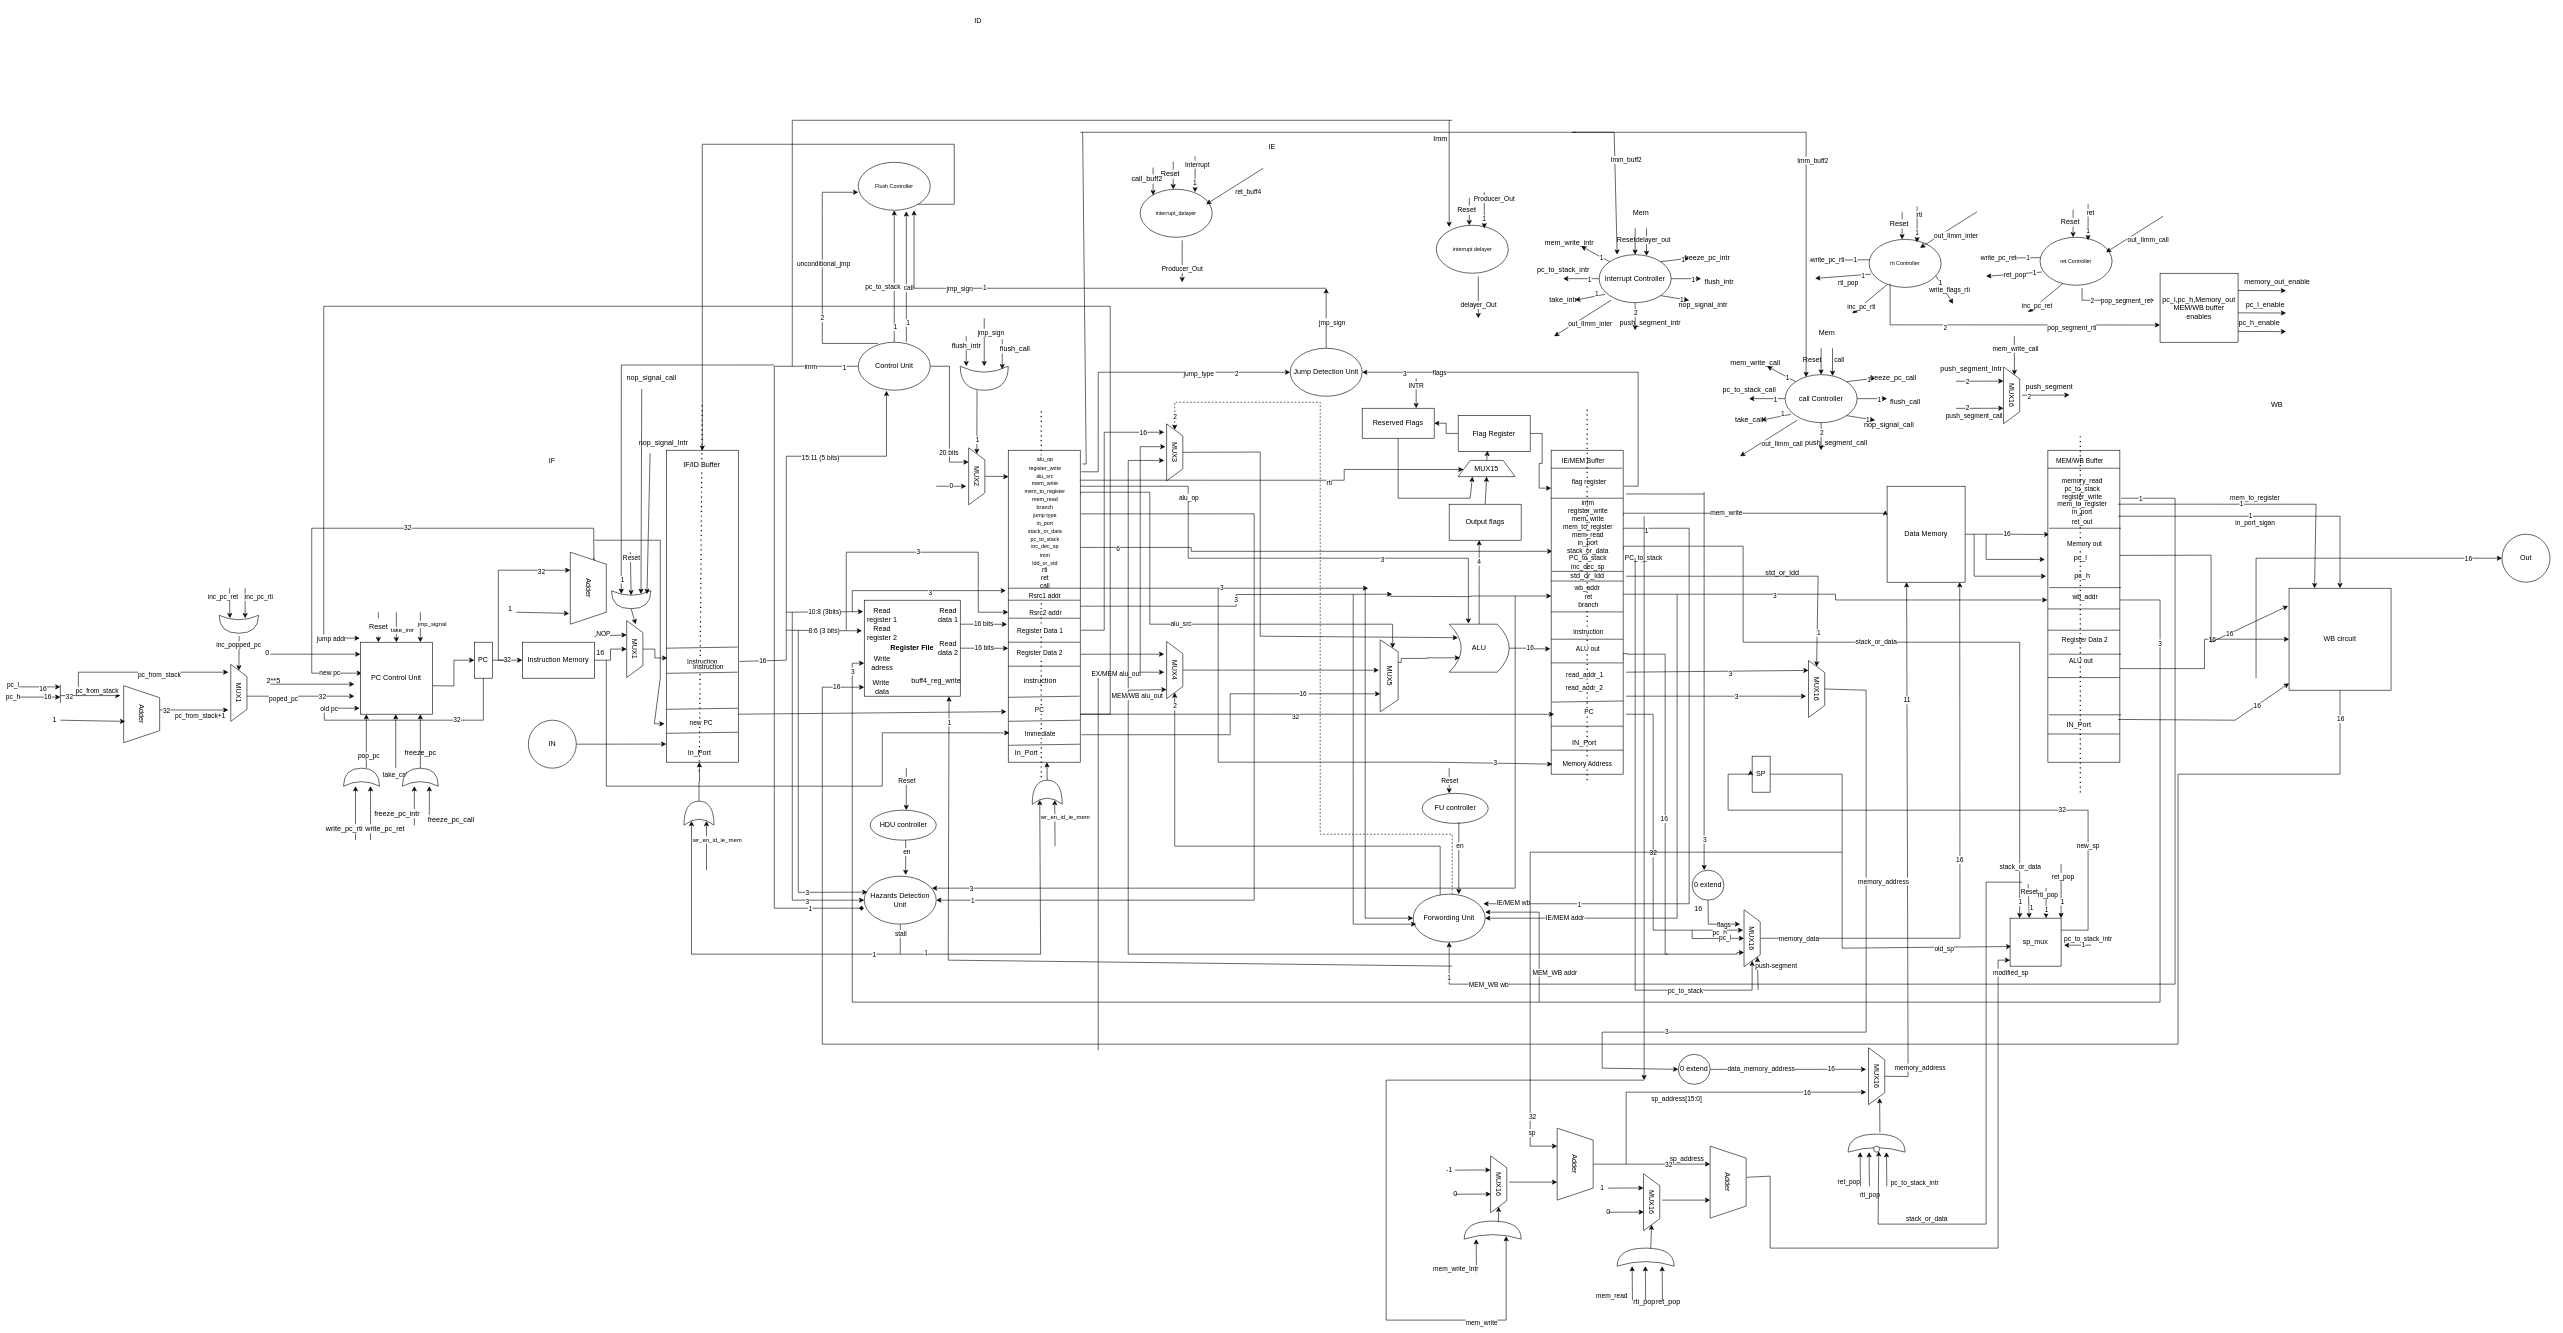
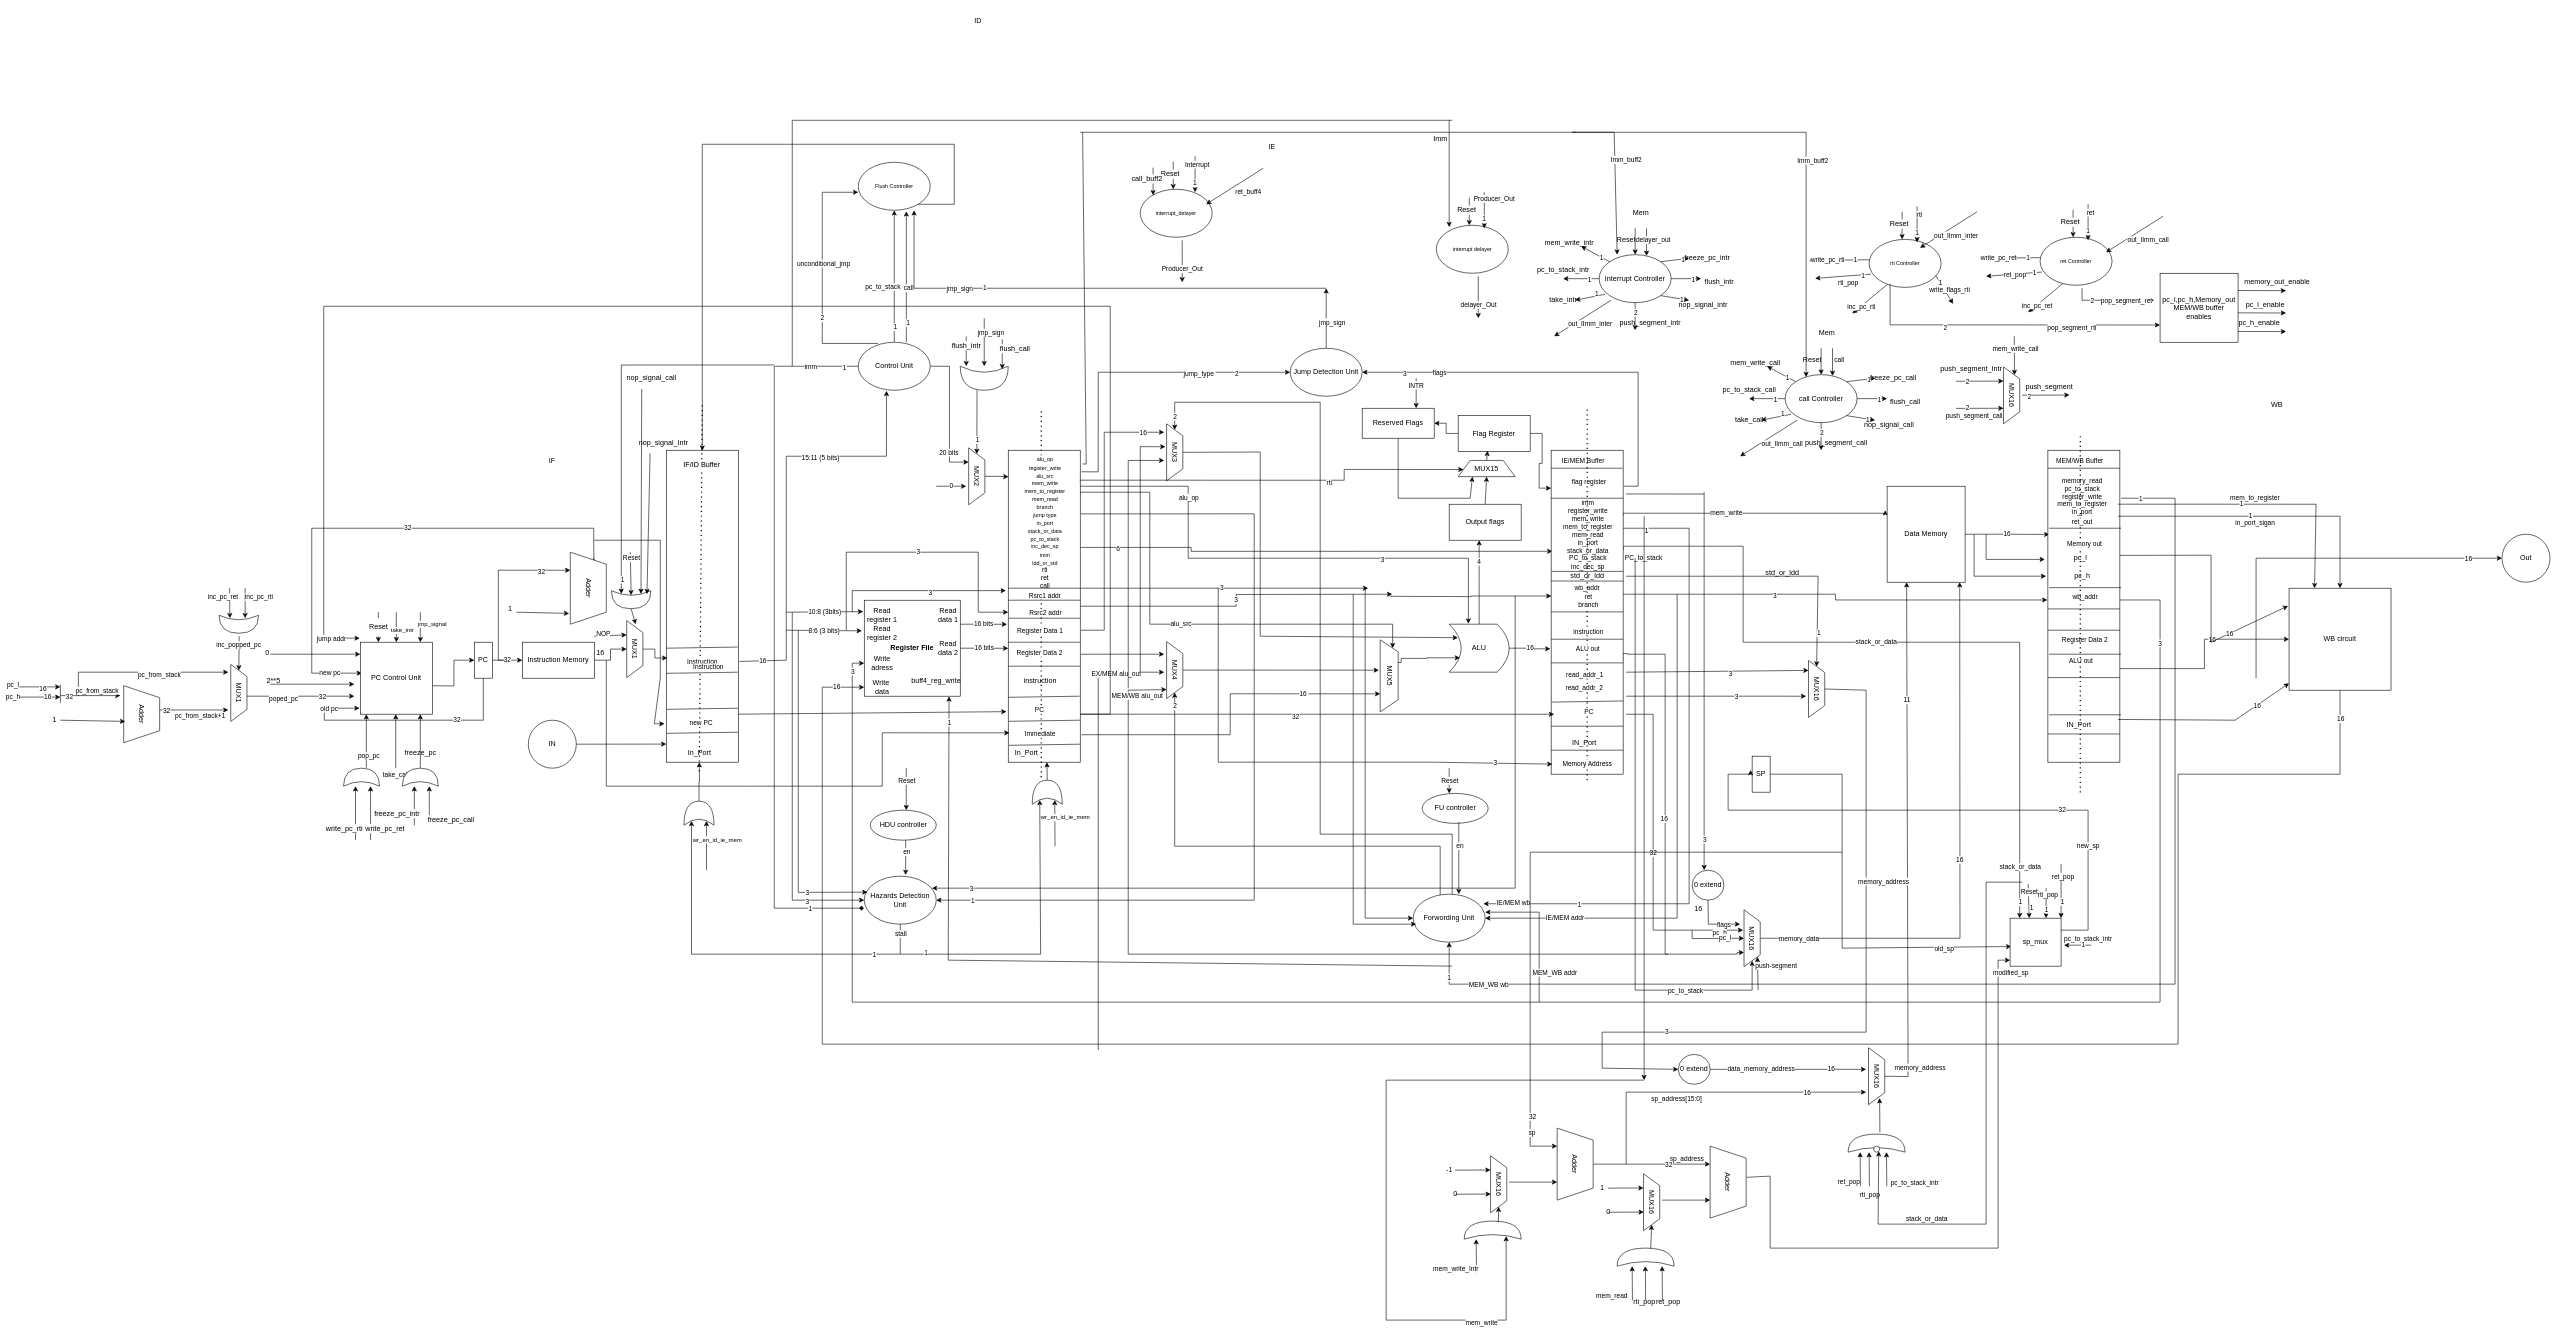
edge "Forwording Unit" -> "MUX3": style dashed -> solid
